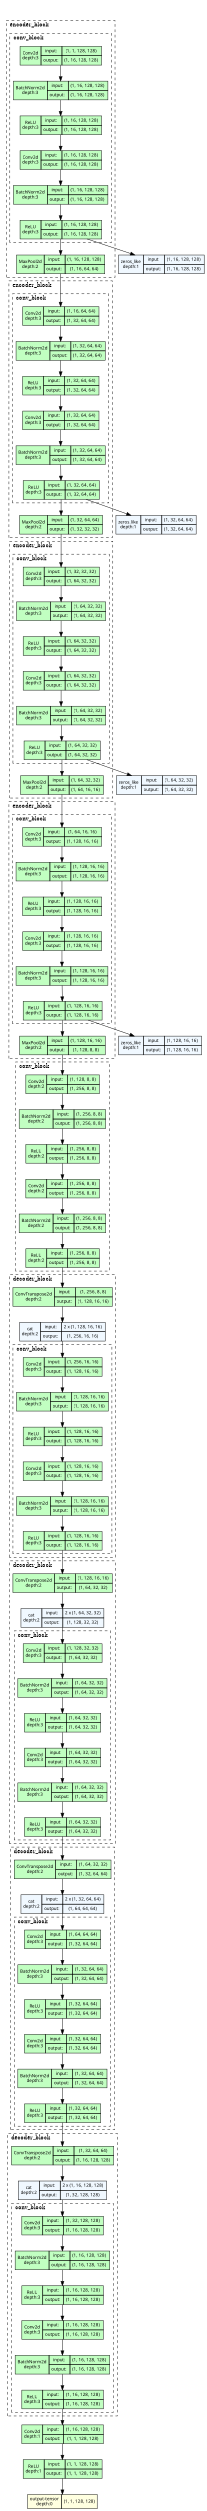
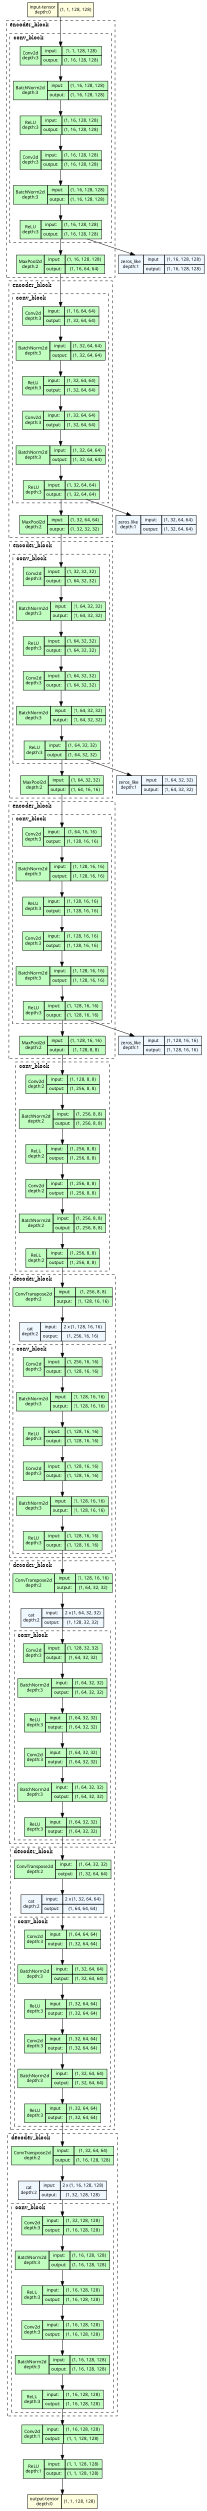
node "input-tensor": added
